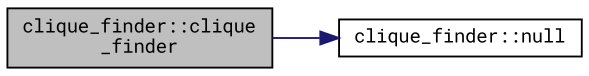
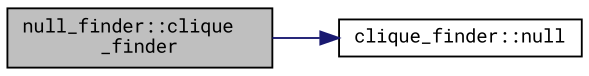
node "clique_finder::clique _finder": label "clique_finder::clique _finder" -> "null_finder::clique _finder"
